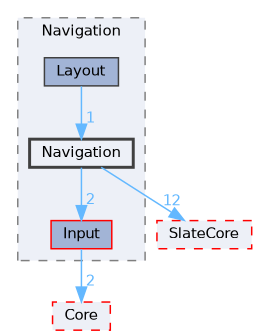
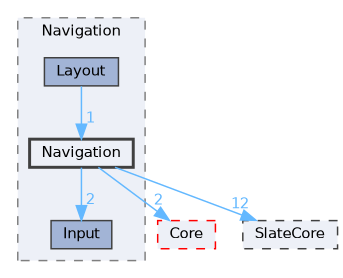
node "Input": color red -> grey25
node "SlateCore": color red -> grey25
edge "Input" -> "Core": now "Navigation" -> "Core"
